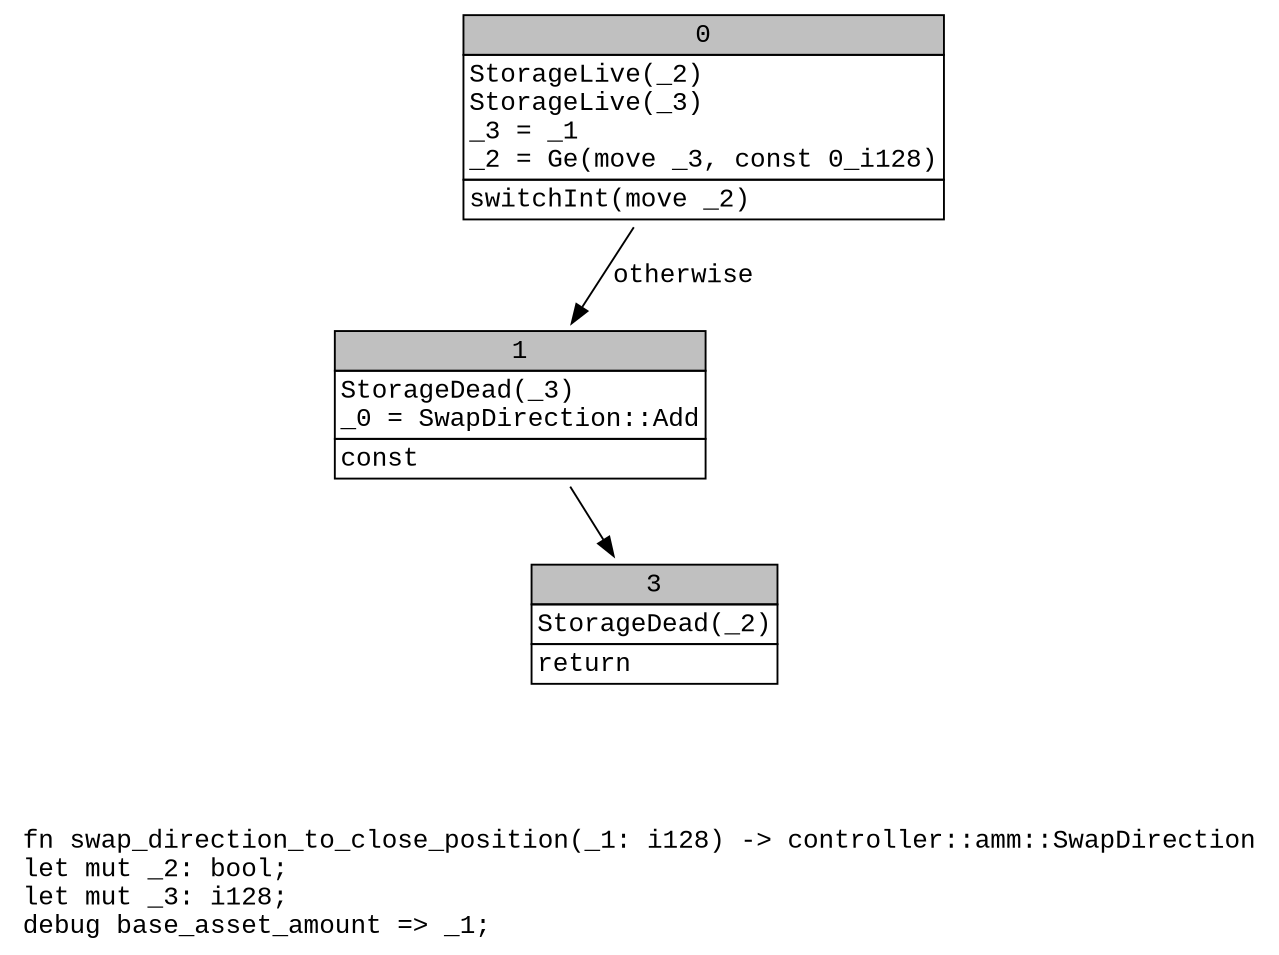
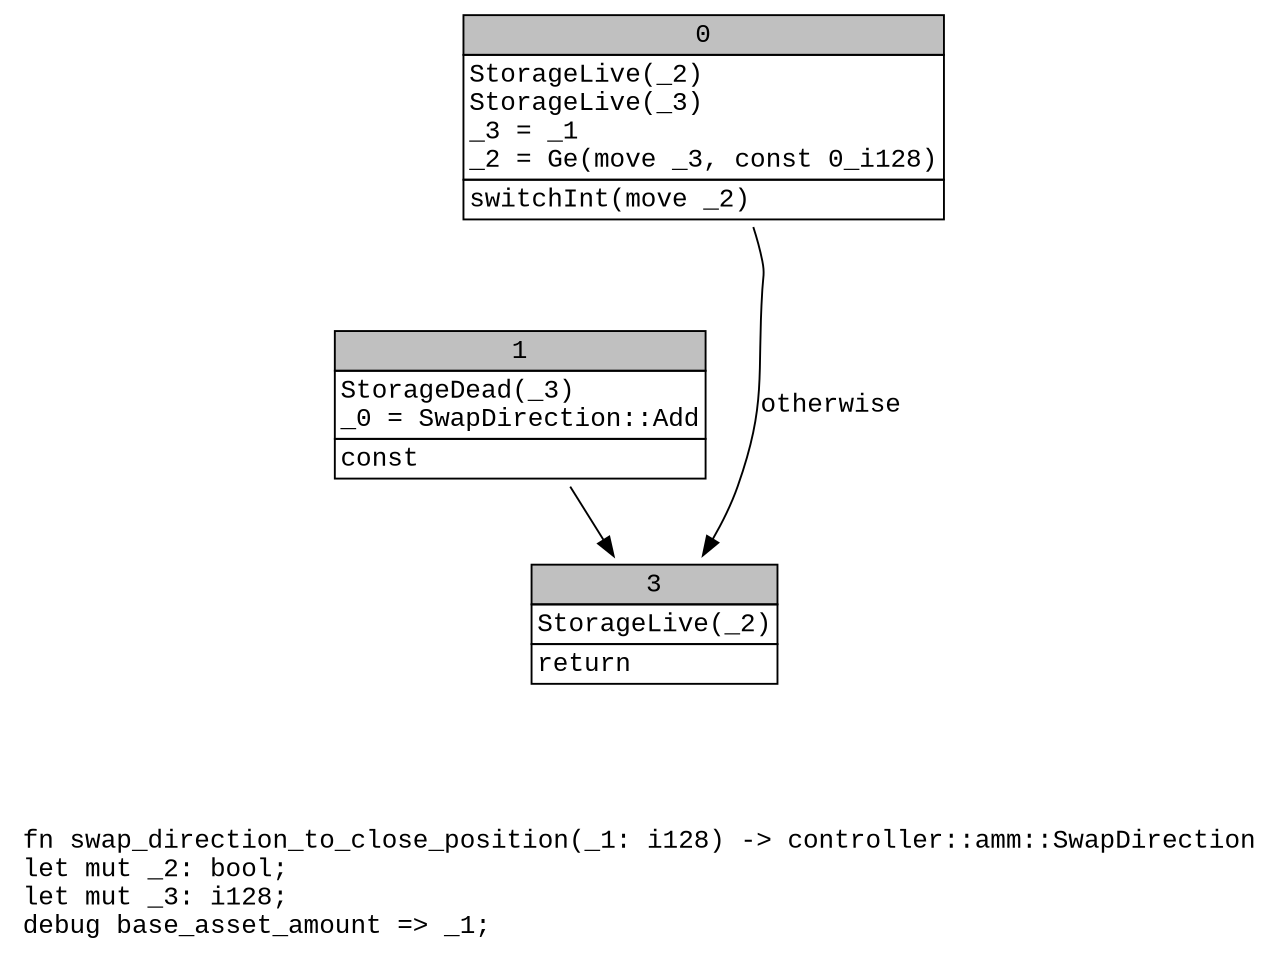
edge "0" -> "1": now "0" -> "3"
node "3": text "StorageDead(_2)" -> "StorageLive(_2)"
